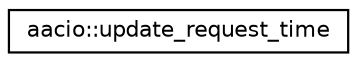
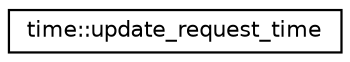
node "aacio::update_request_time": label "aacio::update_request_time" -> "time::update_request_time"
